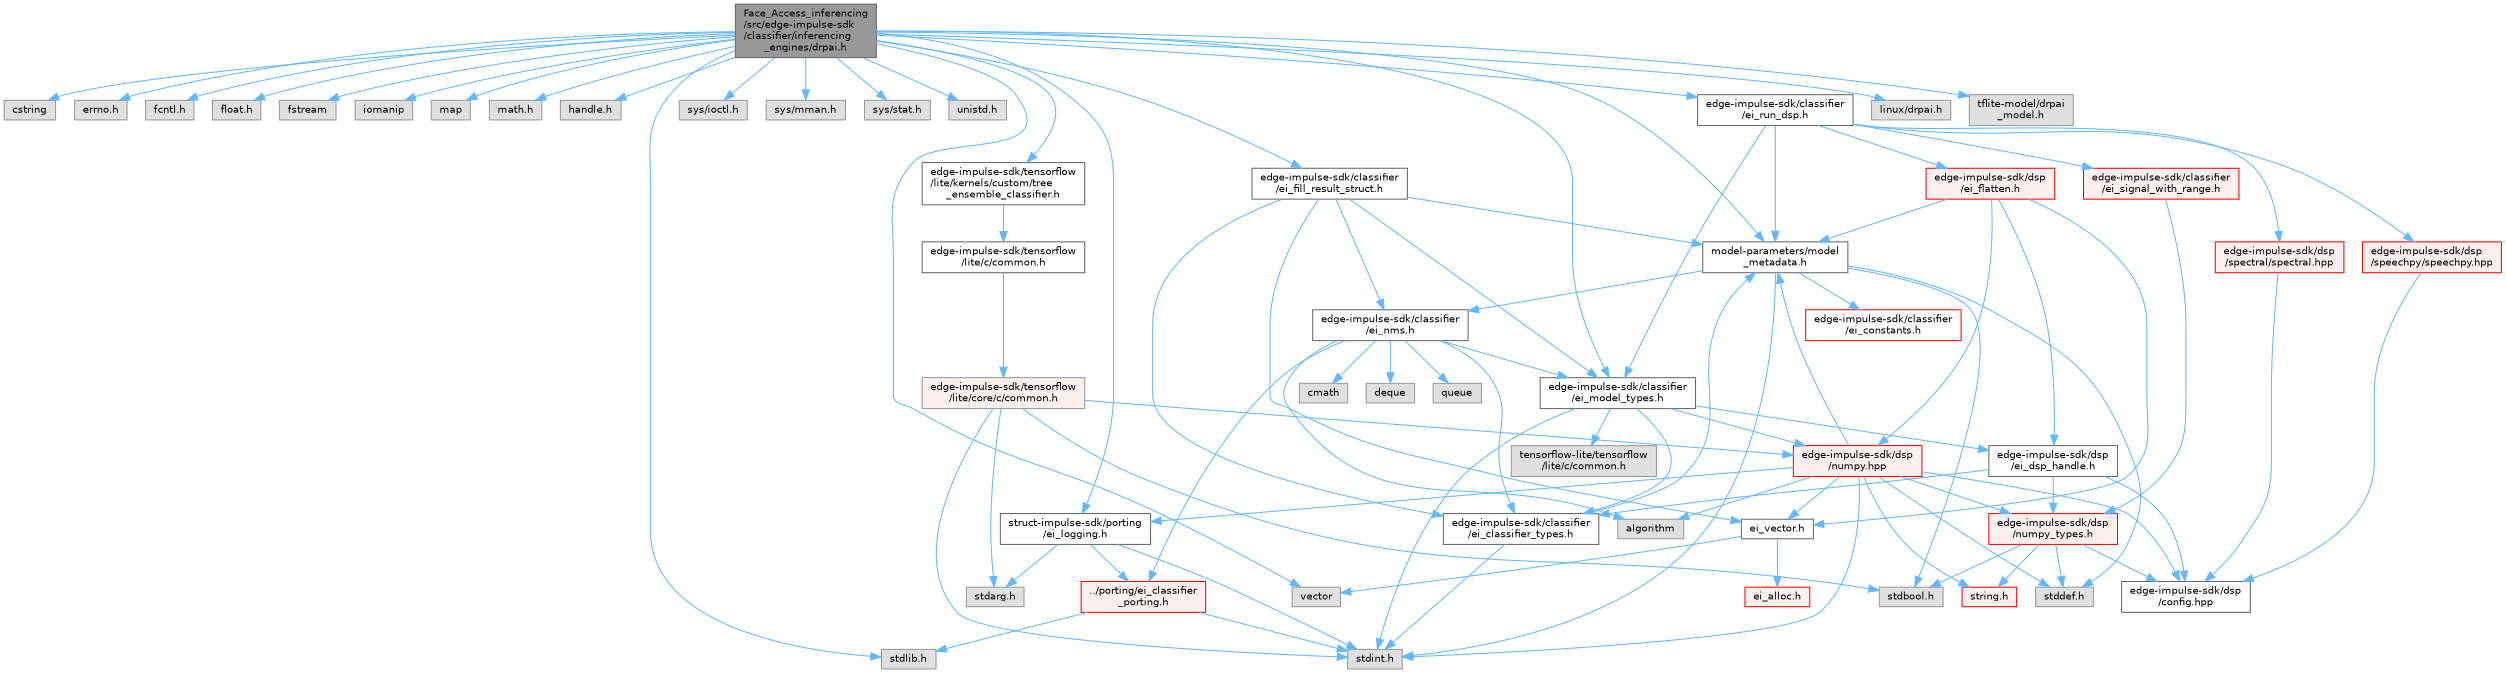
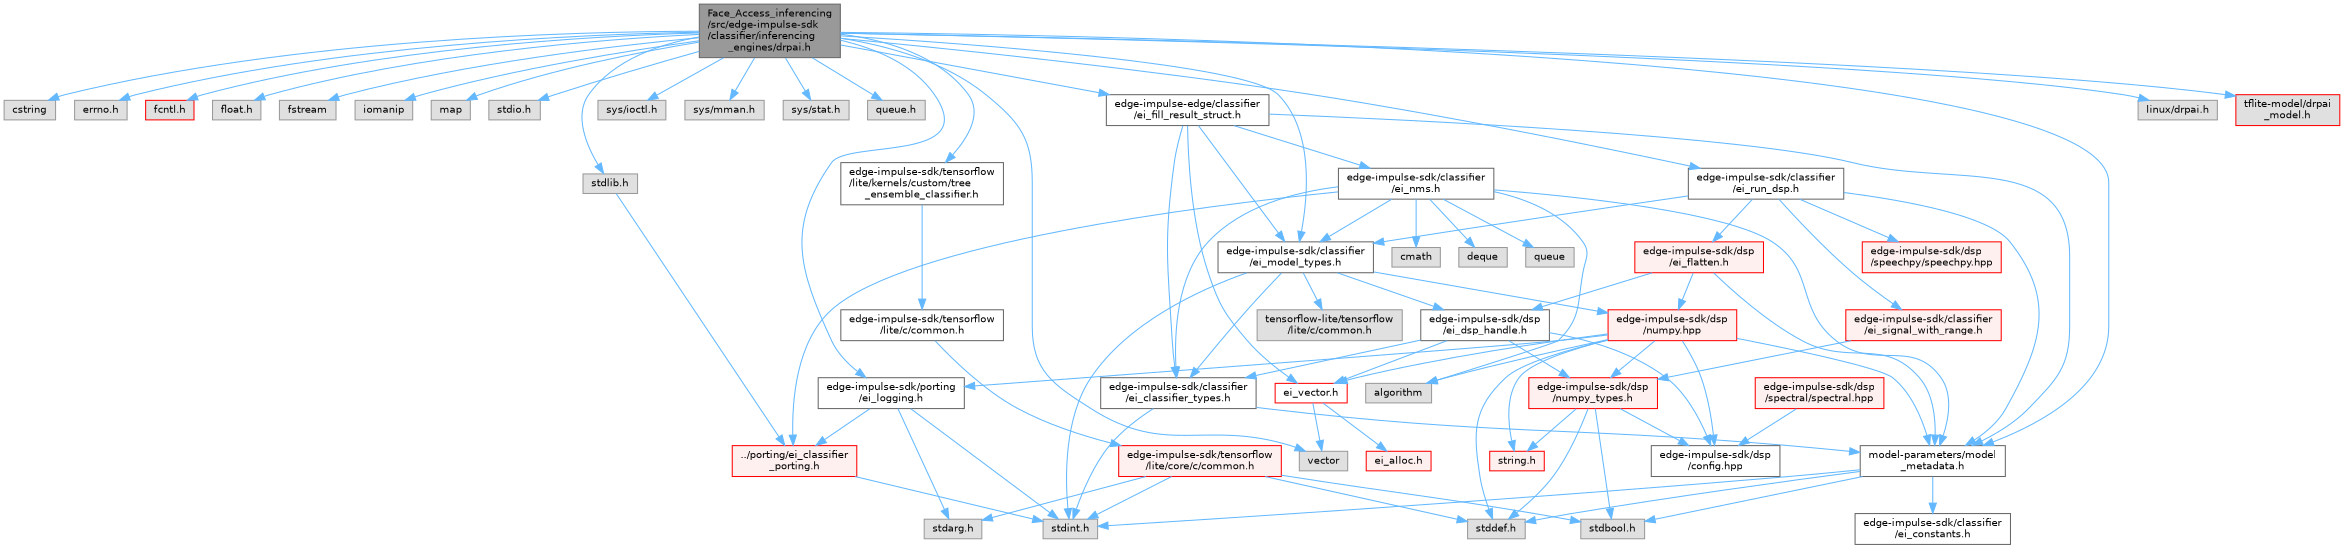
node "fcntl.h": color grey60 -> red
node "math.h": removed
node "handle.h": label "handle.h" -> "stdio.h"
node "unistd.h": label "unistd.h" -> "queue.h"
node "tflite-model/drpai _model.h": color grey60 -> red
edge "edge-impulse-sdk/classifier /ei_run_dsp.h" -> "edge-impulse-sdk/dsp /spectral/spectral.hpp": removed
node "edge-impulse-sdk/classifier /ei_fill_result_struct.h": label "edge-impulse-sdk/classifier /ei_fill_result_struct.h" -> "edge-impulse-edge/classifier /ei_fill_result_struct.h"
edge "model-parameters/model _metadata.h" -> "edge-impulse-sdk/classifier /ei_nms.h": reversed
node "edge-impulse-sdk/classifier /ei_constants.h": color red -> grey40
node "edge-impulse-sdk/tensorflow /lite/core/c/common.h": color grey60 -> red
edge "edge-impulse-sdk/tensorflow /lite/core/c/common.h" -> "edge-impulse-sdk/dsp /numpy.hpp": now "edge-impulse-sdk/tensorflow /lite/core/c/common.h" -> "stddef.h"
edge "edge-impulse-sdk/dsp /ei_flatten.h" -> "ei_vector.h": now "edge-impulse-sdk/dsp /ei_dsp_handle.h" -> "ei_vector.h"
edge "edge-impulse-sdk/dsp /speechpy/speechpy.hpp" -> "edge-impulse-sdk/dsp /config.hpp": removed
node "struct-impulse-sdk/porting /ei_logging.h": label "struct-impulse-sdk/porting /ei_logging.h" -> "edge-impulse-sdk/porting /ei_logging.h"
node "ei_vector.h": color grey40 -> red
edge "../porting/ei_classifier _porting.h" -> "stdlib.h": reversed
edge "edge-impulse-sdk/dsp /numpy.hpp" -> "stdint.h": removed
